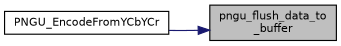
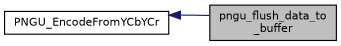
edge "PNGU_EncodeFromYCbYCr" -> "pngu_flush_data_to _buffer": reversed
